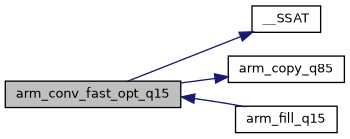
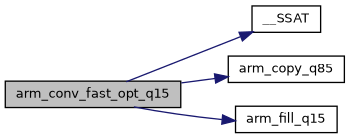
edge "arm_fill_q15" -> "arm_conv_fast_opt_q15": reversed
